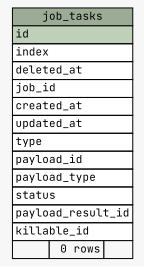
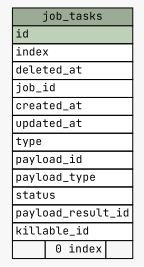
node "job_tasks": text "0 rows" -> "0 index"
